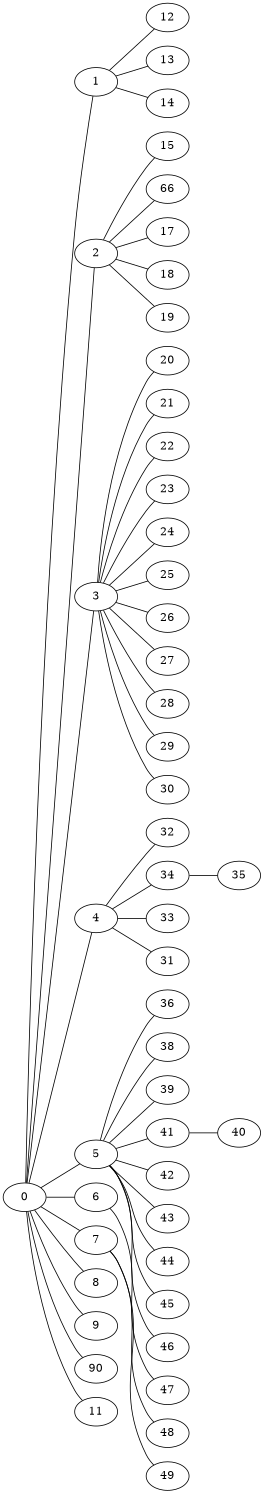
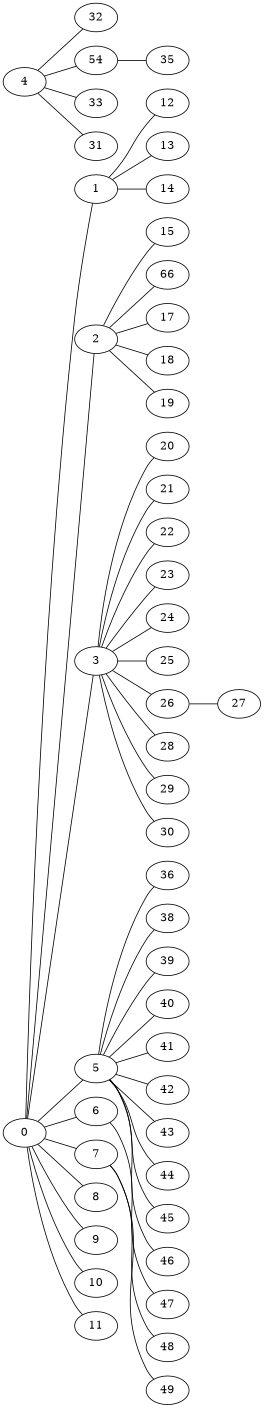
edge "3" -- "27": now "26" -- "27"
node "34": label "34" -> "54"
edge "4" -- "0": removed
edge "41" -- "40": now "5" -- "40"
node "90": label "90" -> "10"
